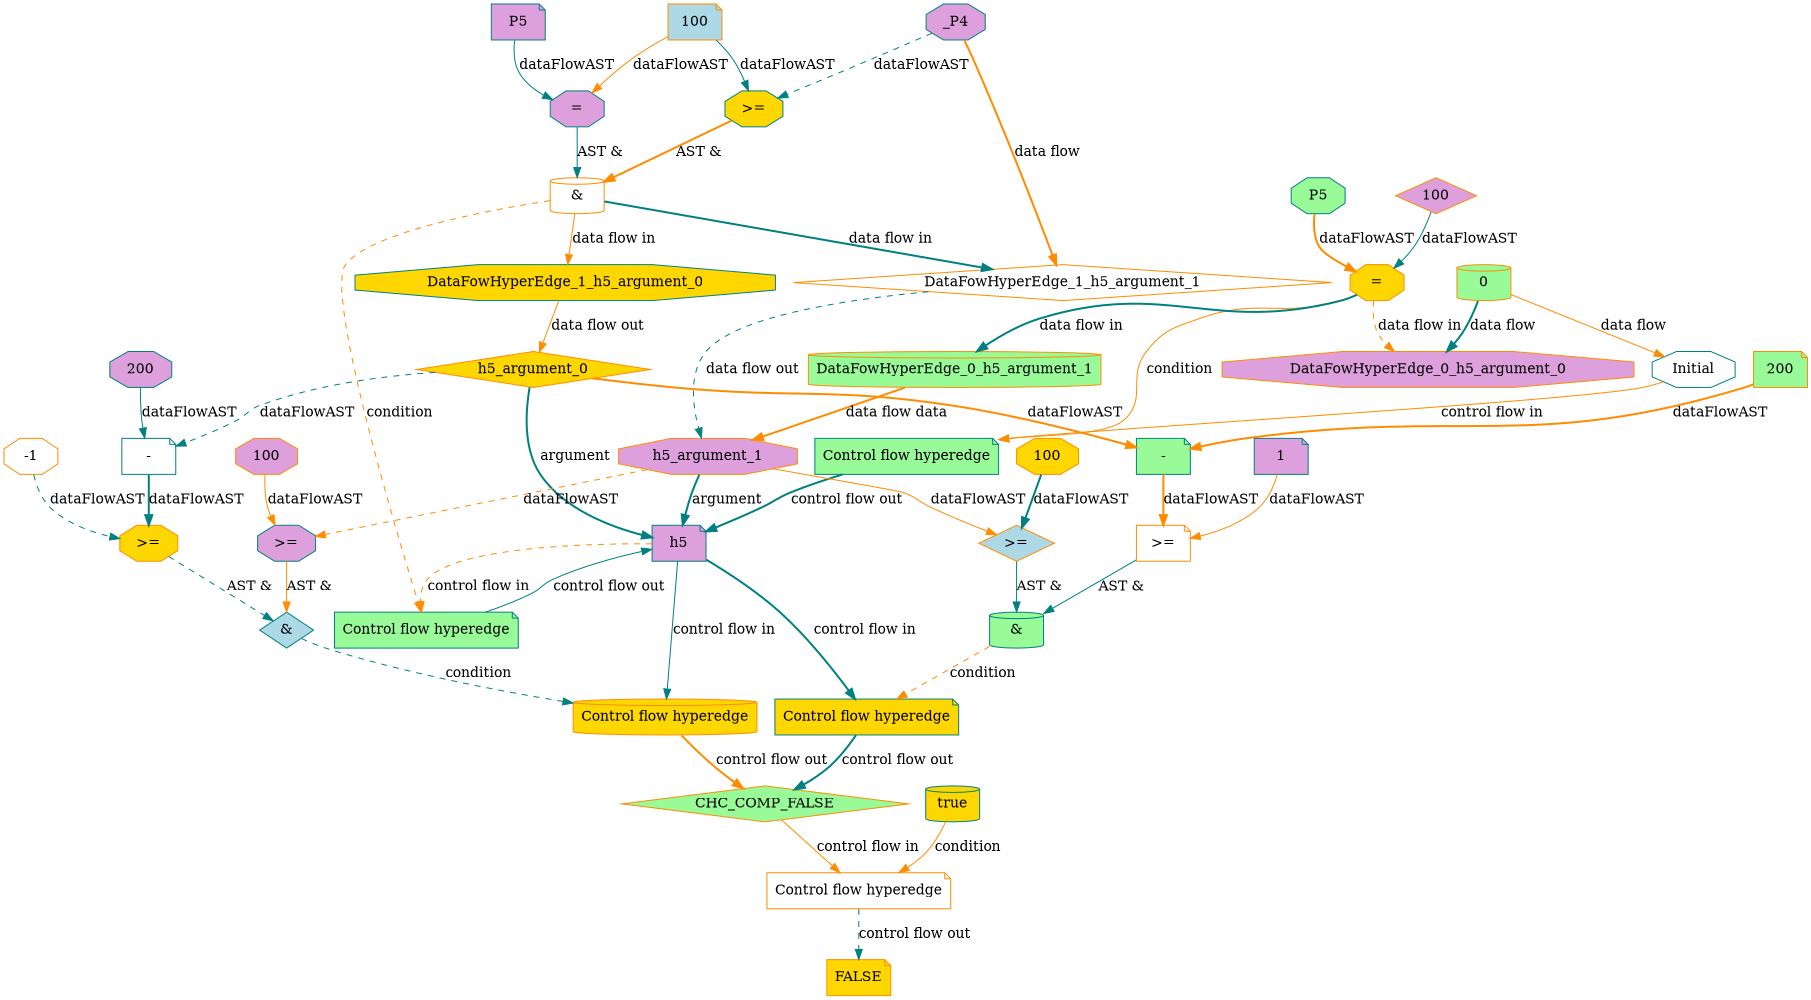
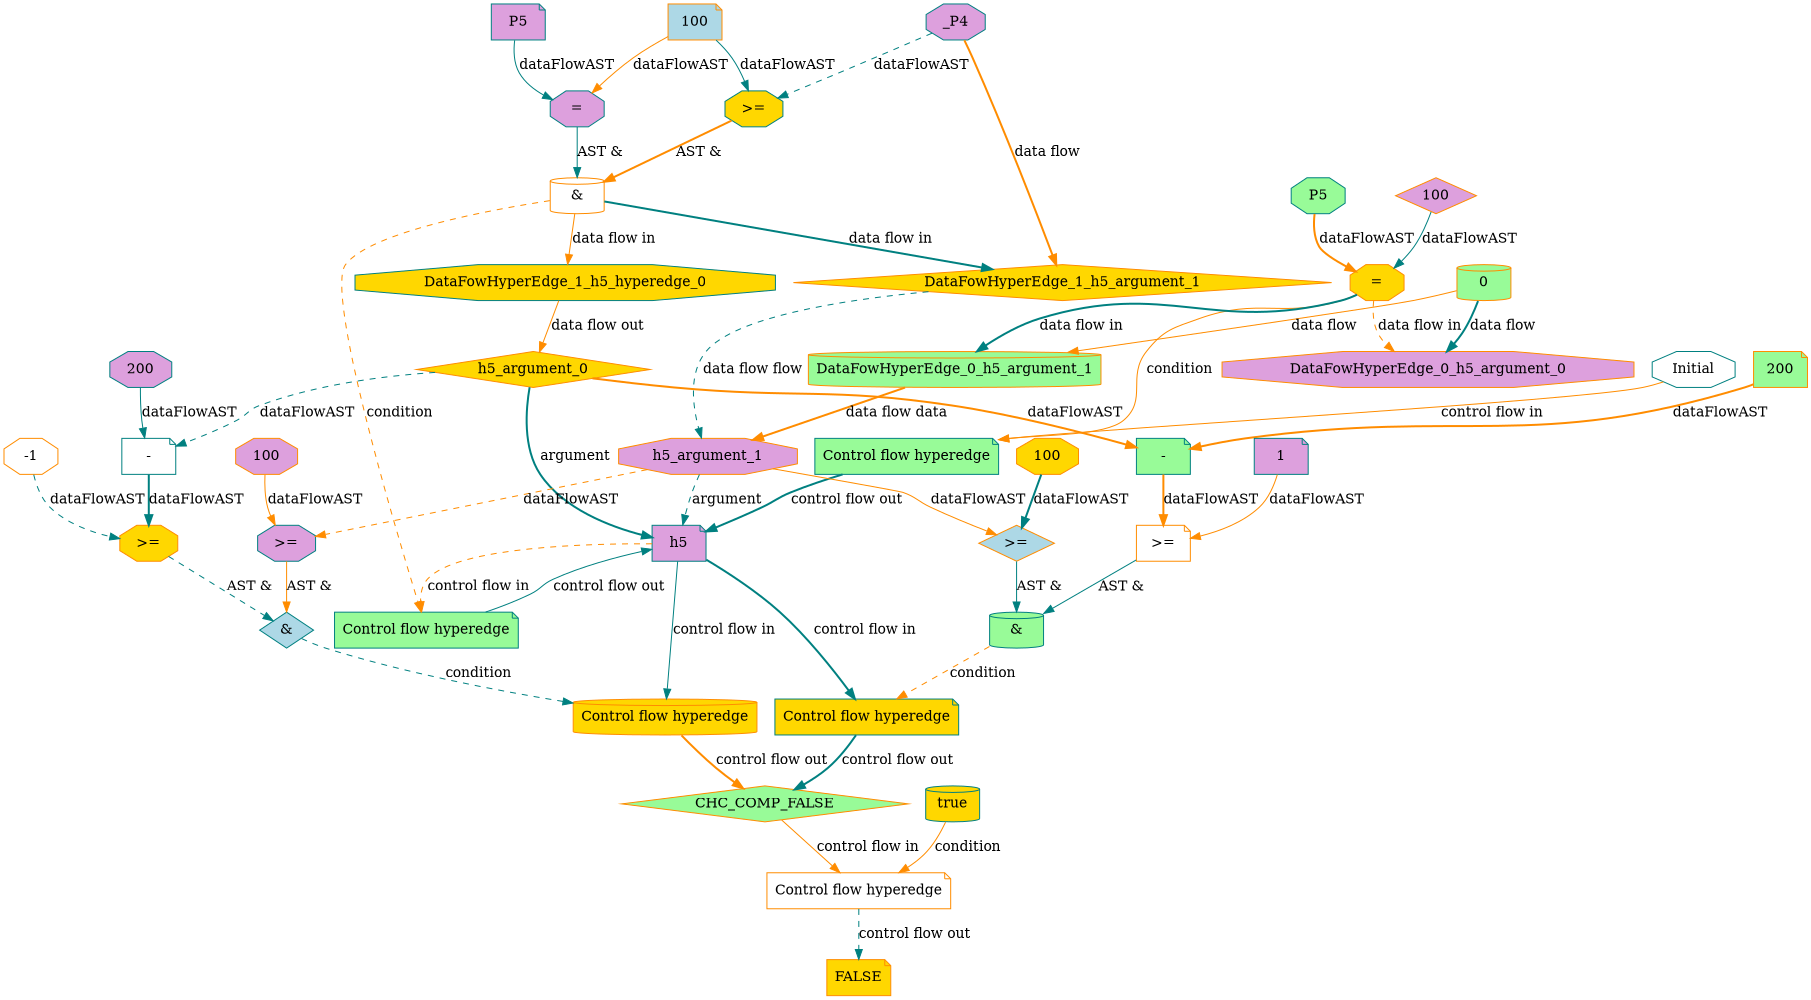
node "DataFowHyperEdge_1_h5_argument_0": label "DataFowHyperEdge_1_h5_argument_0" -> "DataFowHyperEdge_1_h5_hyperedge_0"
node "DataFowHyperEdge_1_h5_argument_1": fillcolor white -> gold
edge "0" -> "Initial": now "0" -> "DataFowHyperEdge_0_h5_argument_1"
edge "DataFowHyperEdge_1_h5_argument_1" -> "h5_argument_1": label "data flow out" -> "data flow flow"
edge "h5_argument_1" -> "h5": style bold -> dashed
